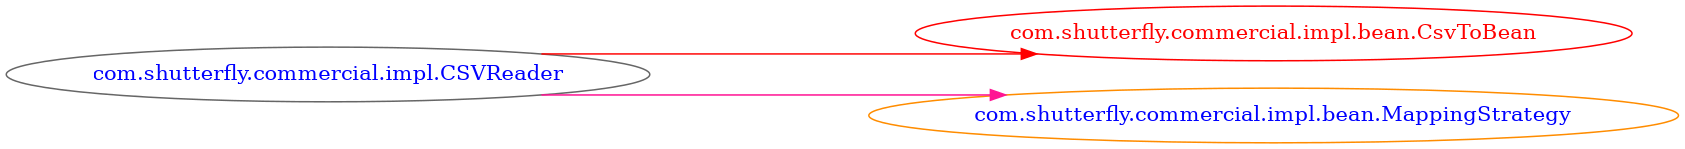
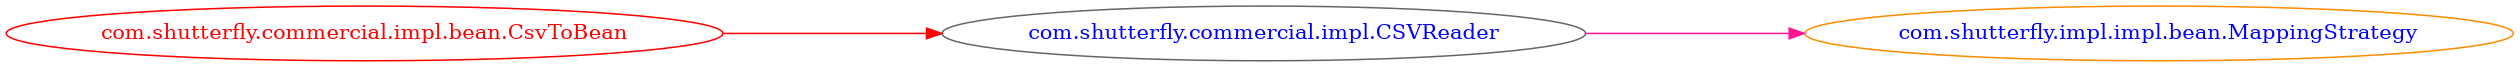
edge "com.shutterfly.commercial.impl.CSVReader" -> "com.shutterfly.commercial.impl.bean.CsvToBean": reversed
node "com.shutterfly.commercial.impl.bean.MappingStrategy": label "com.shutterfly.commercial.impl.bean.MappingStrategy" -> "com.shutterfly.impl.impl.bean.MappingStrategy"
